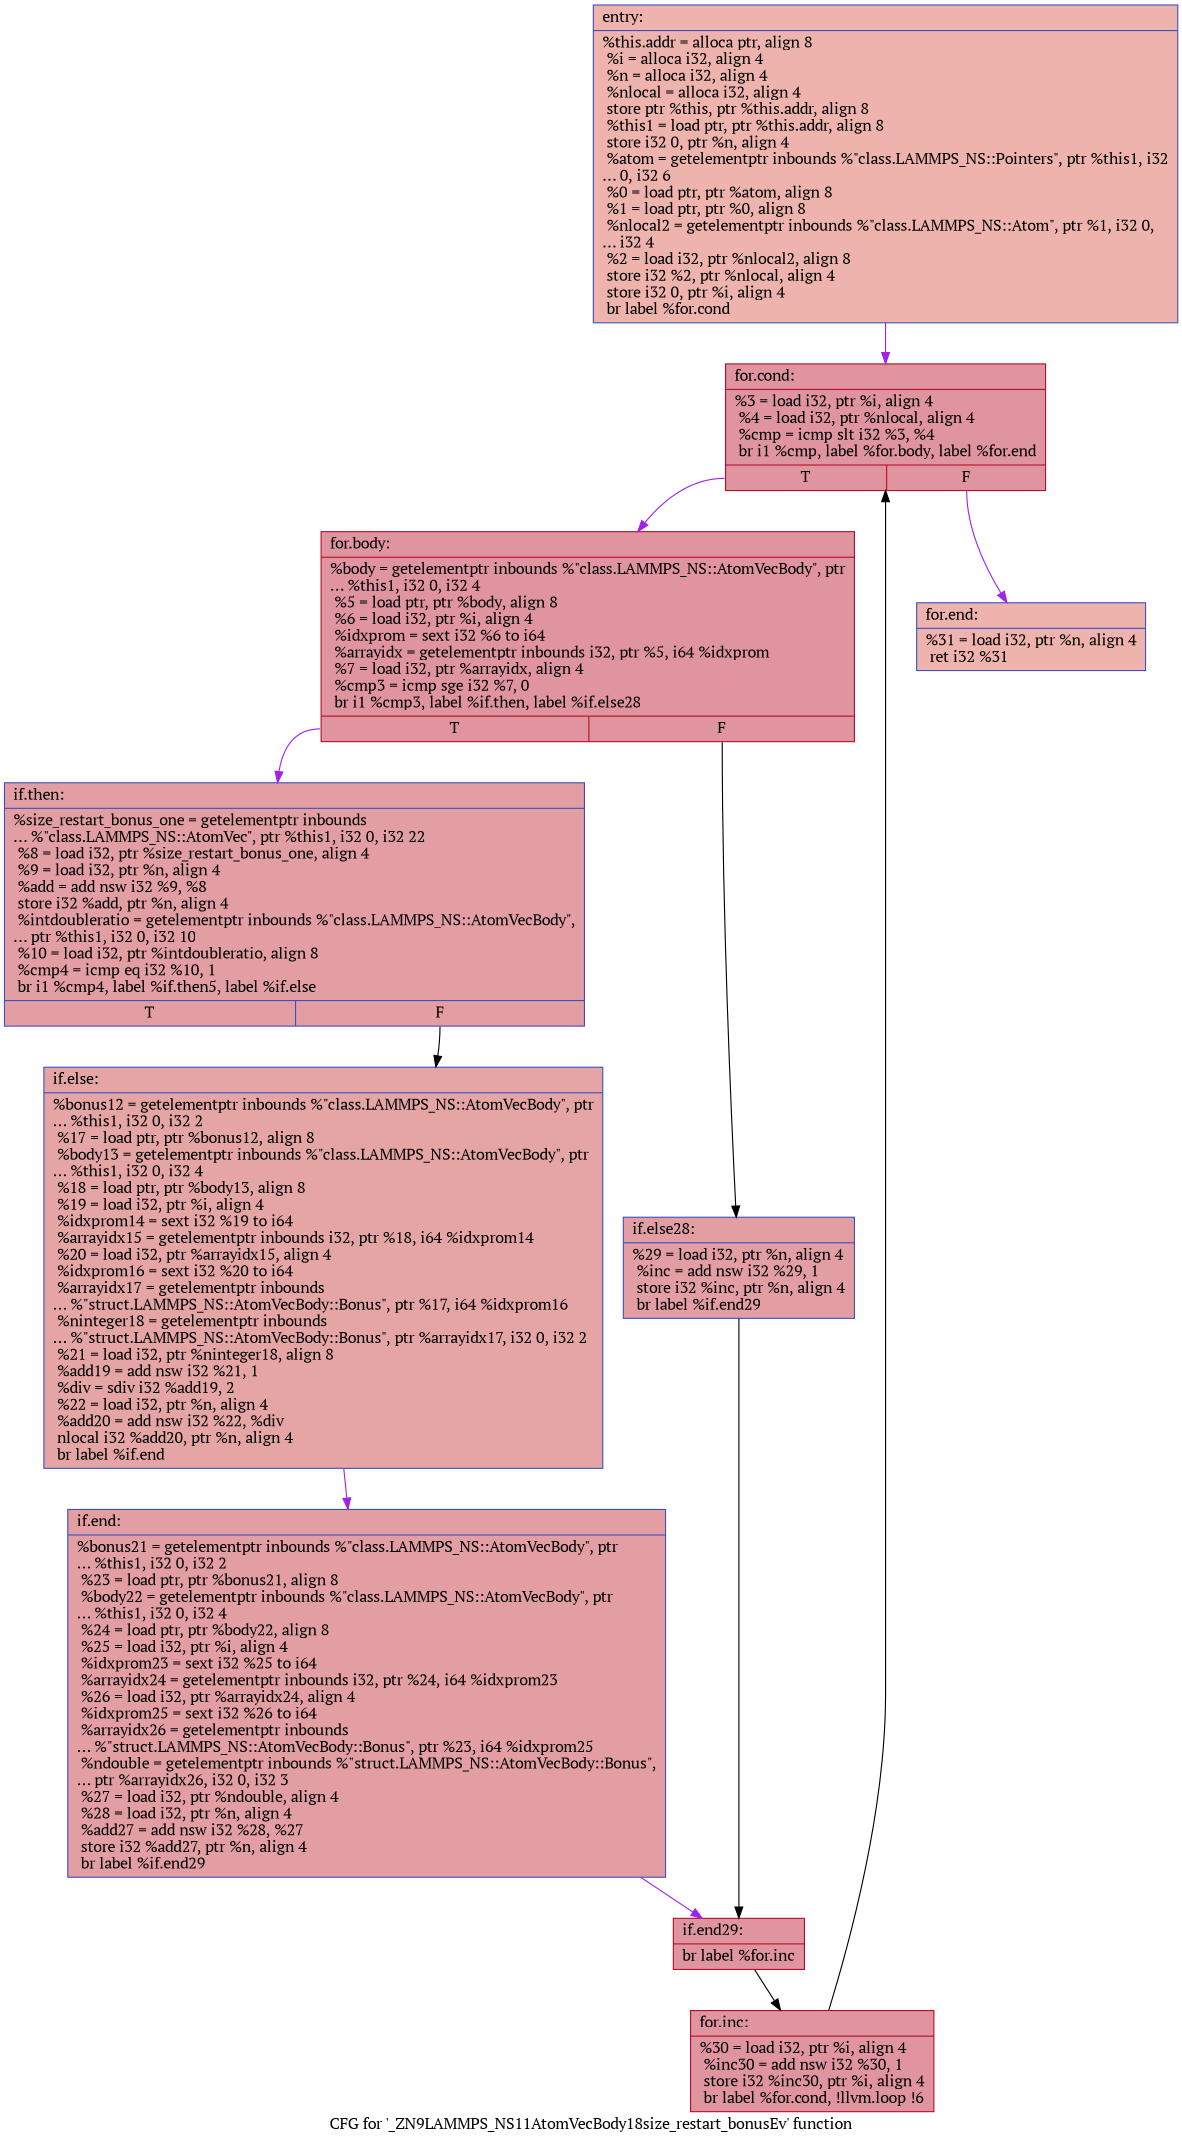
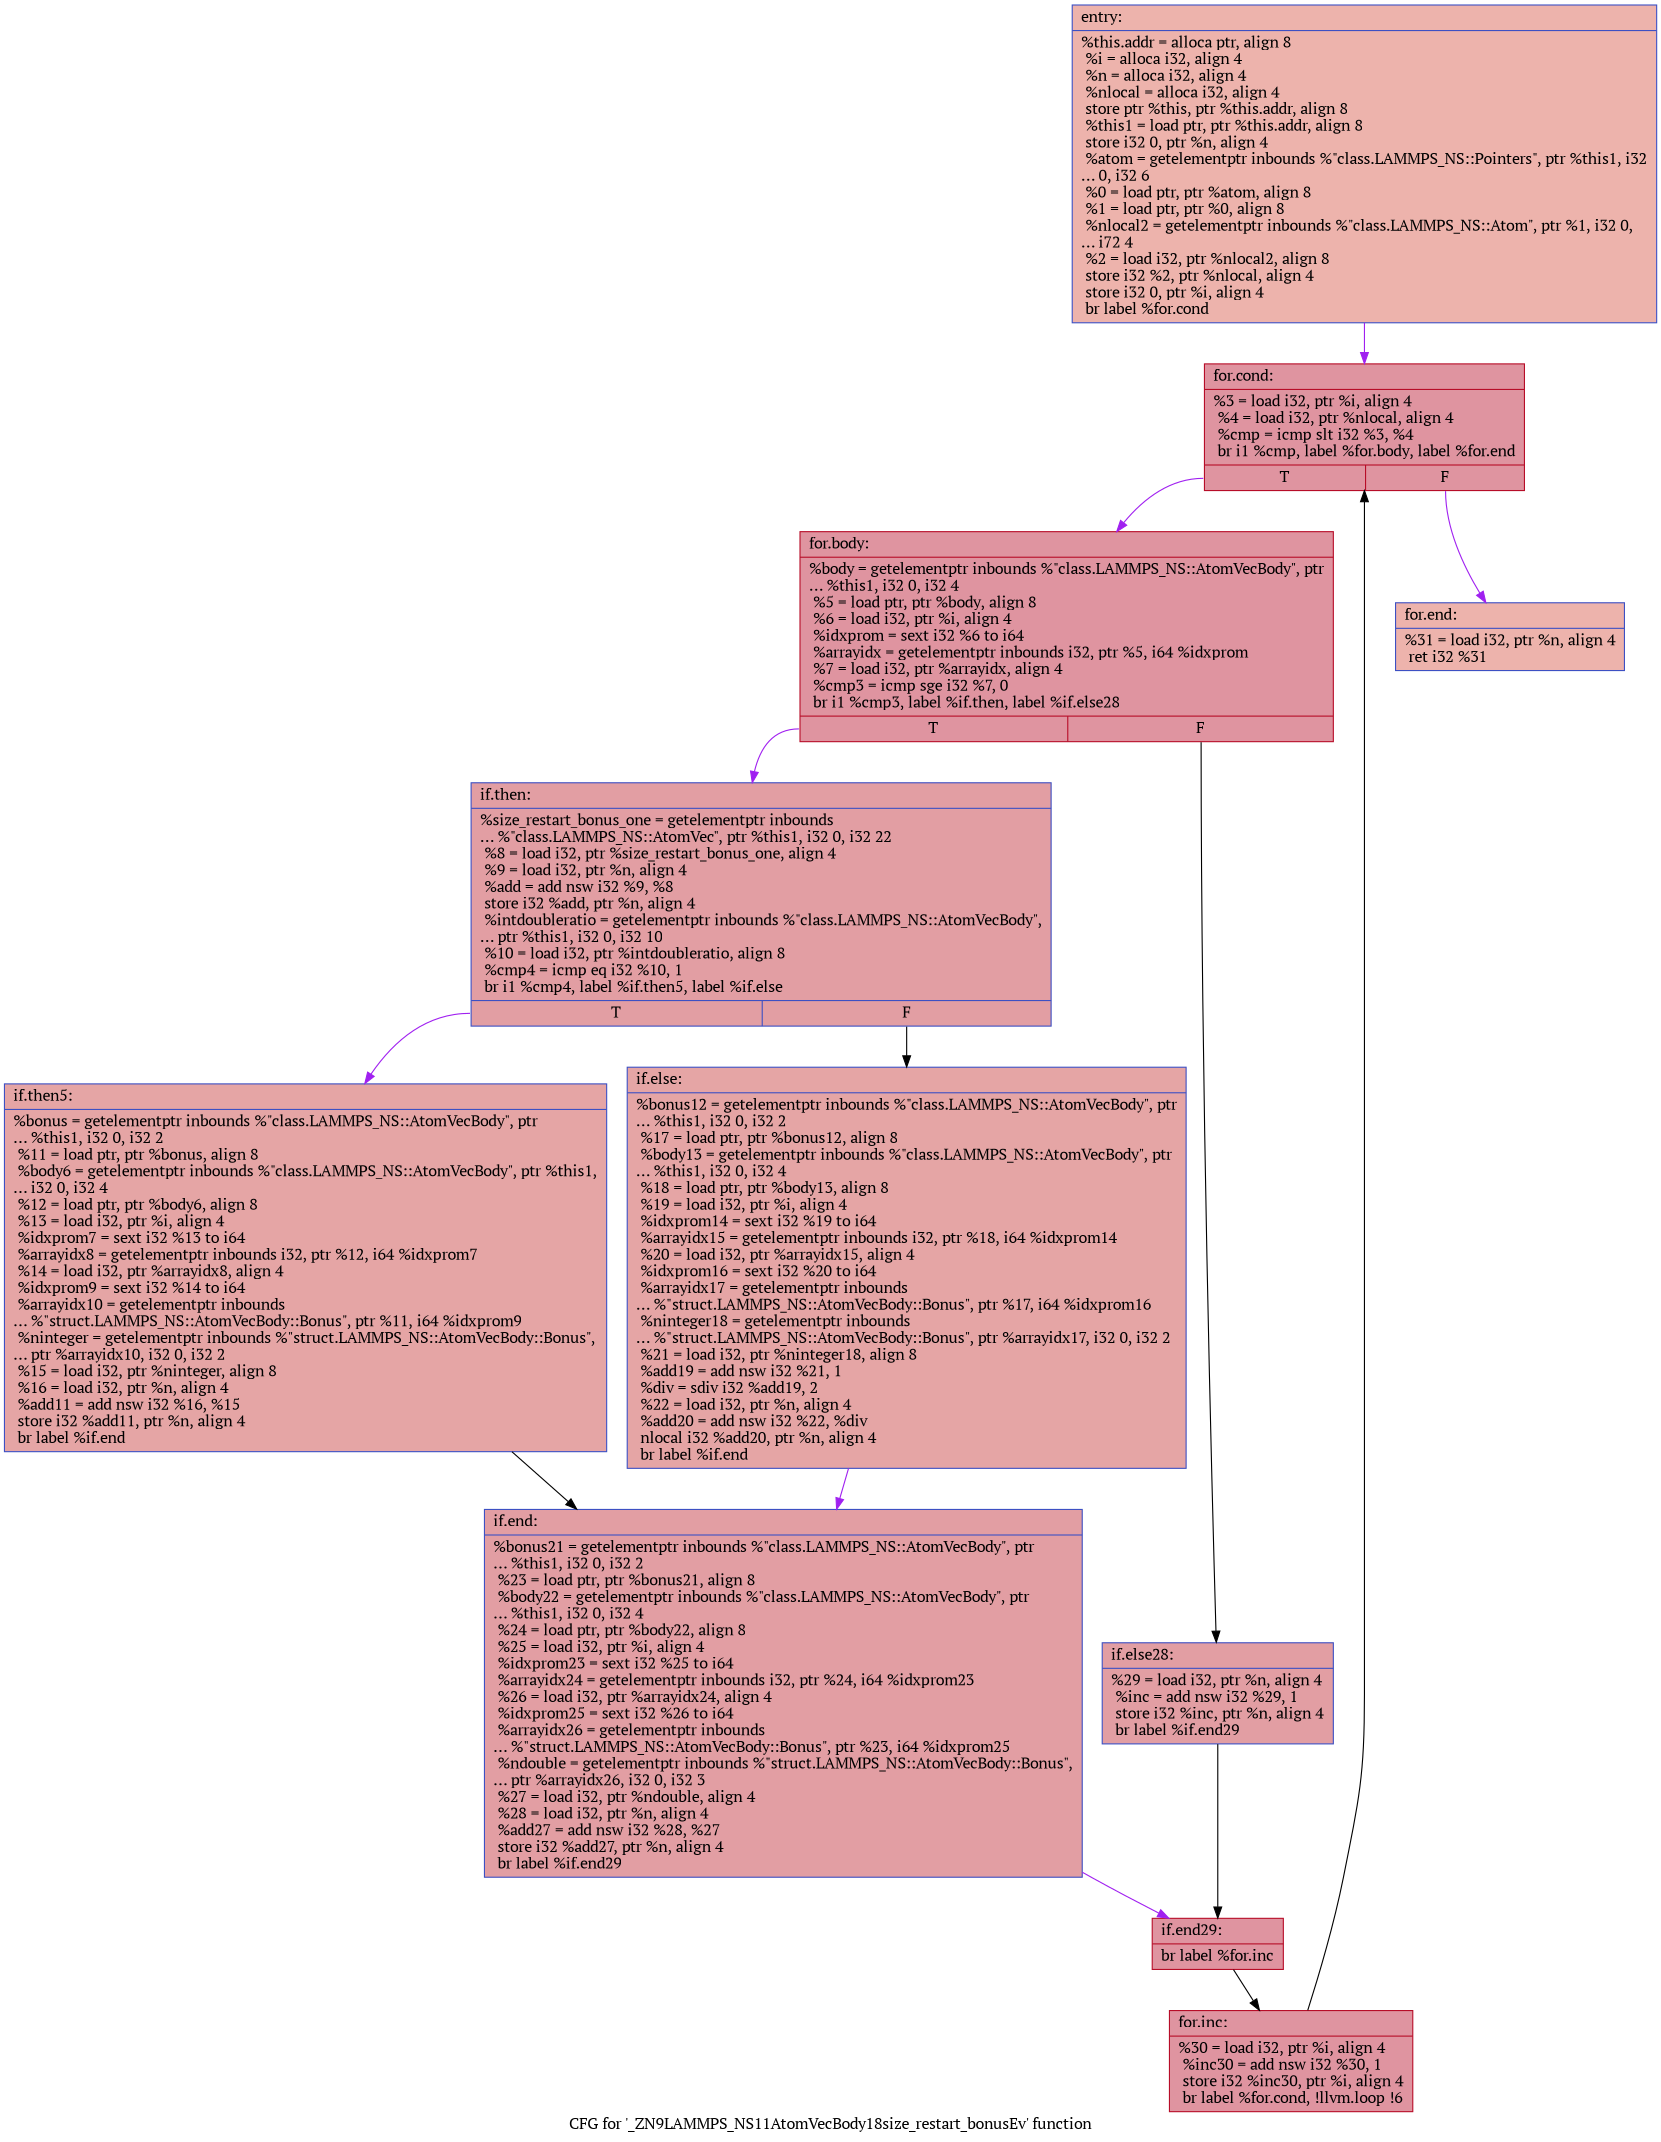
node "entry:": text "... i32 4" -> "... i72 4"
node "if.then5:": added
